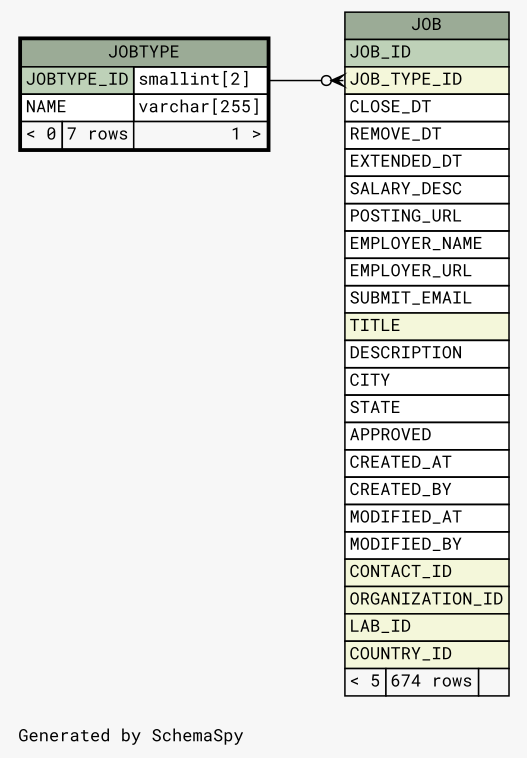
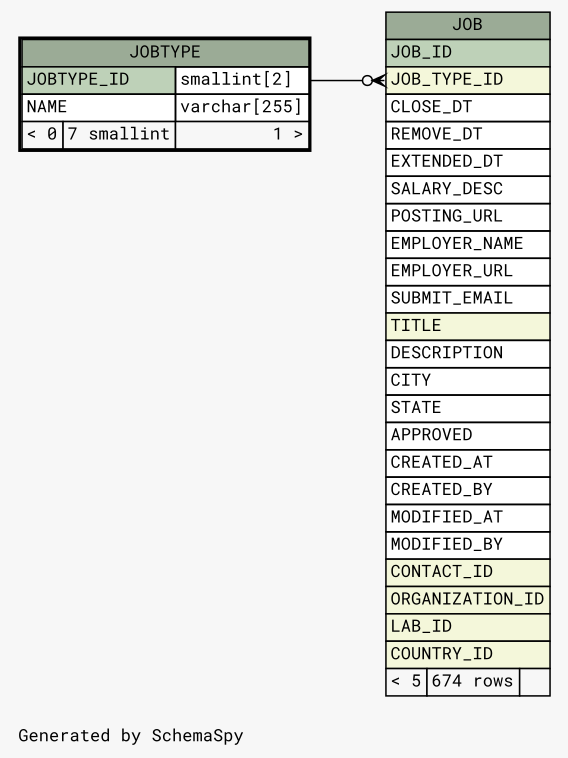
node "JOBTYPE": text "7 rows" -> "7 smallint"
